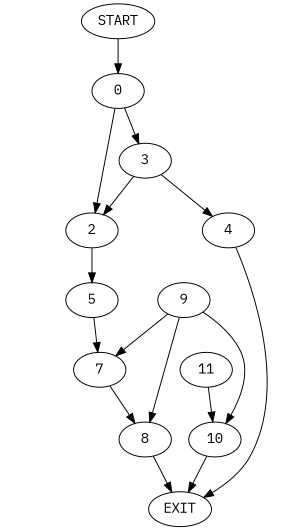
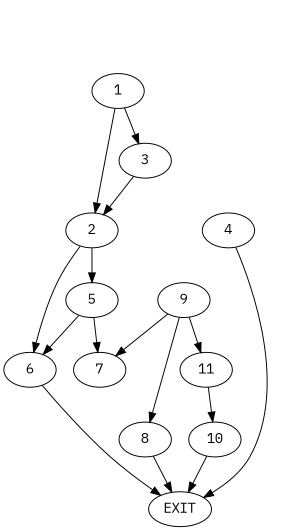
node "START": removed
node "0": label "0" -> "1"
edge "3" -> "4": removed
edge "9" -> "10": now "9" -> "11"
node "6": added
edge "7" -> "8": removed
